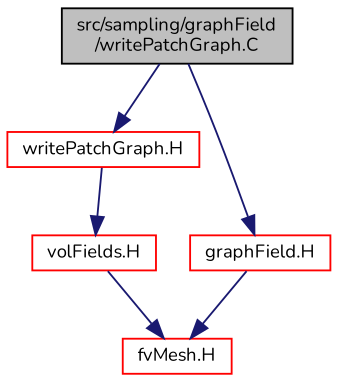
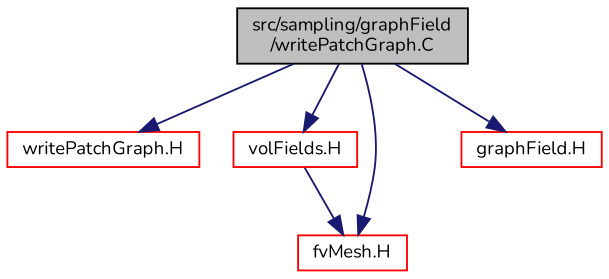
edge "writePatchGraph.H" -> "volFields.H": now "src/sampling/graphField /writePatchGraph.C" -> "volFields.H"
edge "graphField.H" -> "fvMesh.H": now "src/sampling/graphField /writePatchGraph.C" -> "fvMesh.H"
